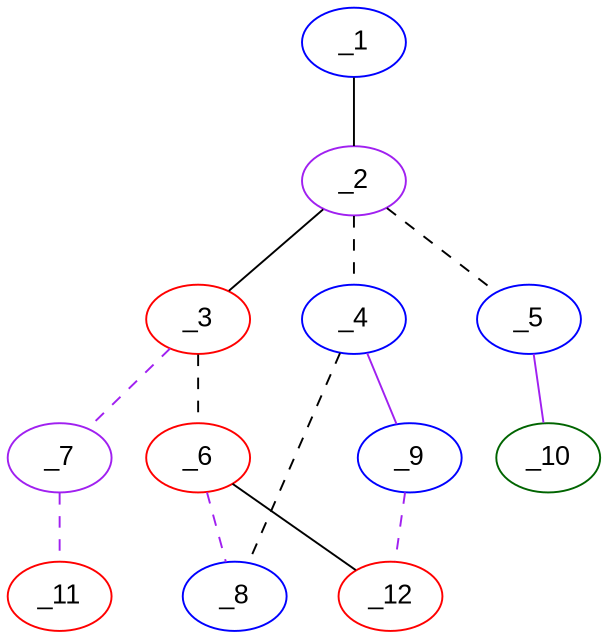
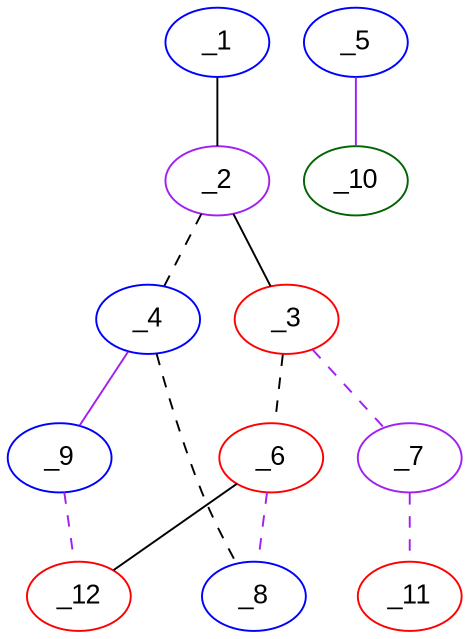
edge "_2" -- "_5": removed
